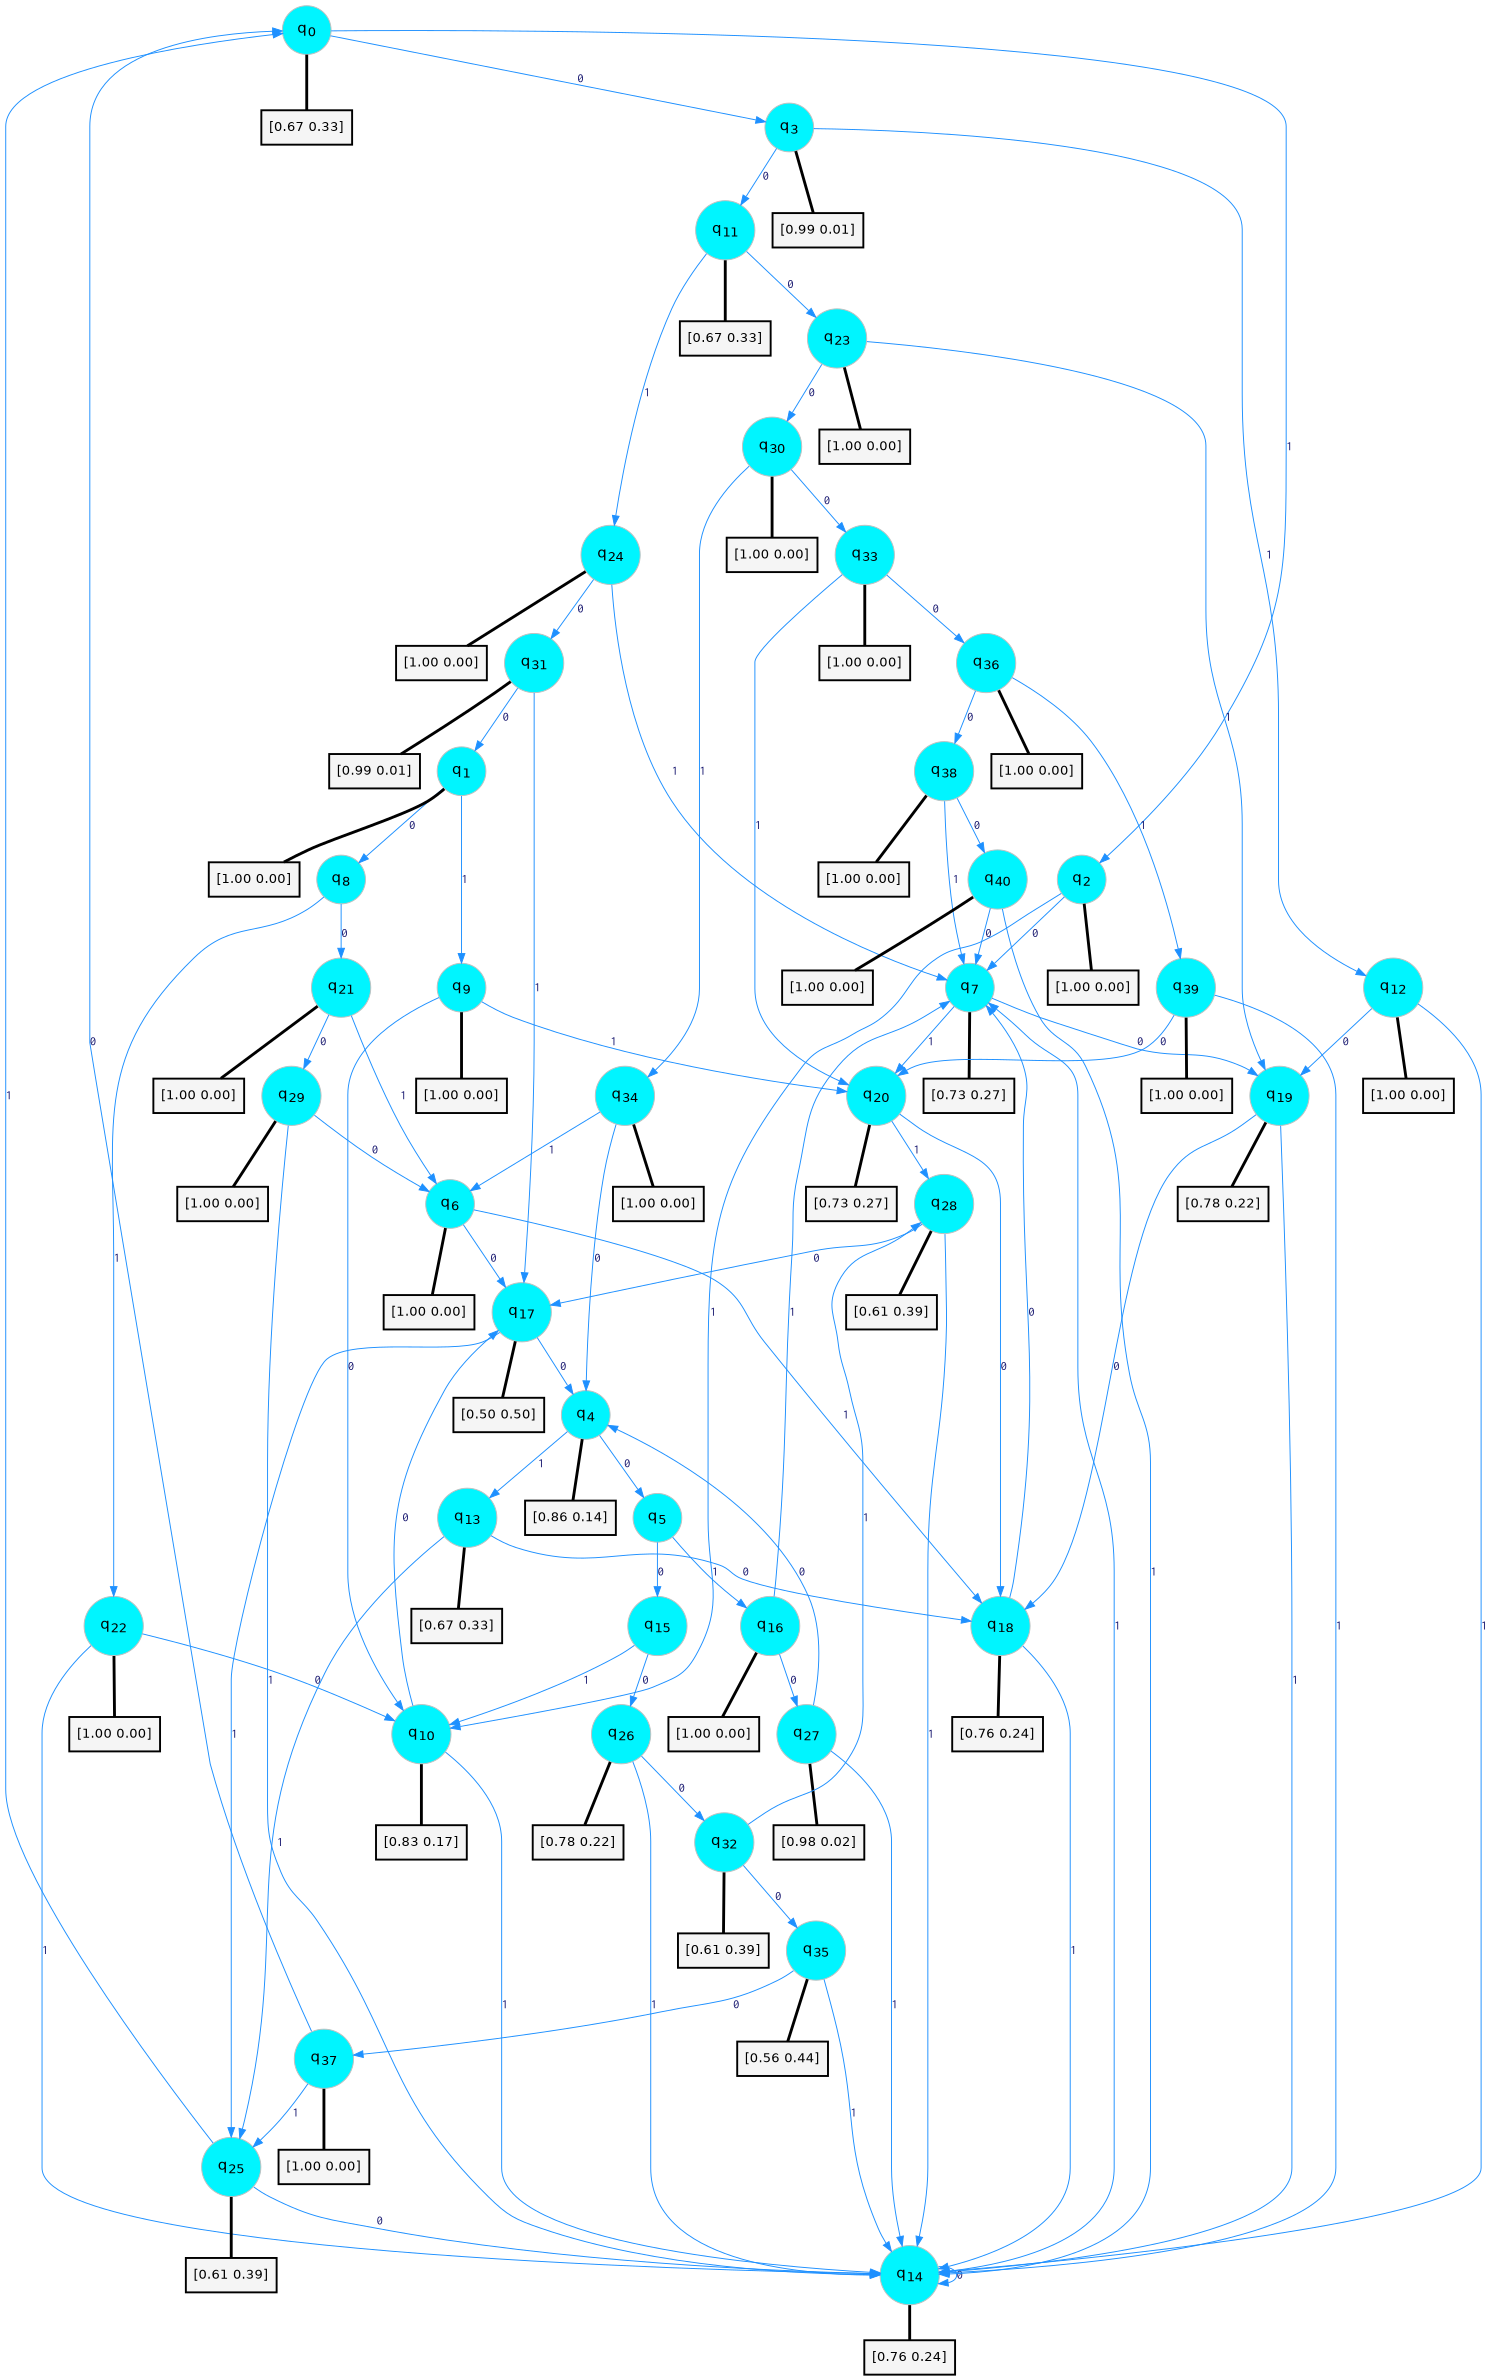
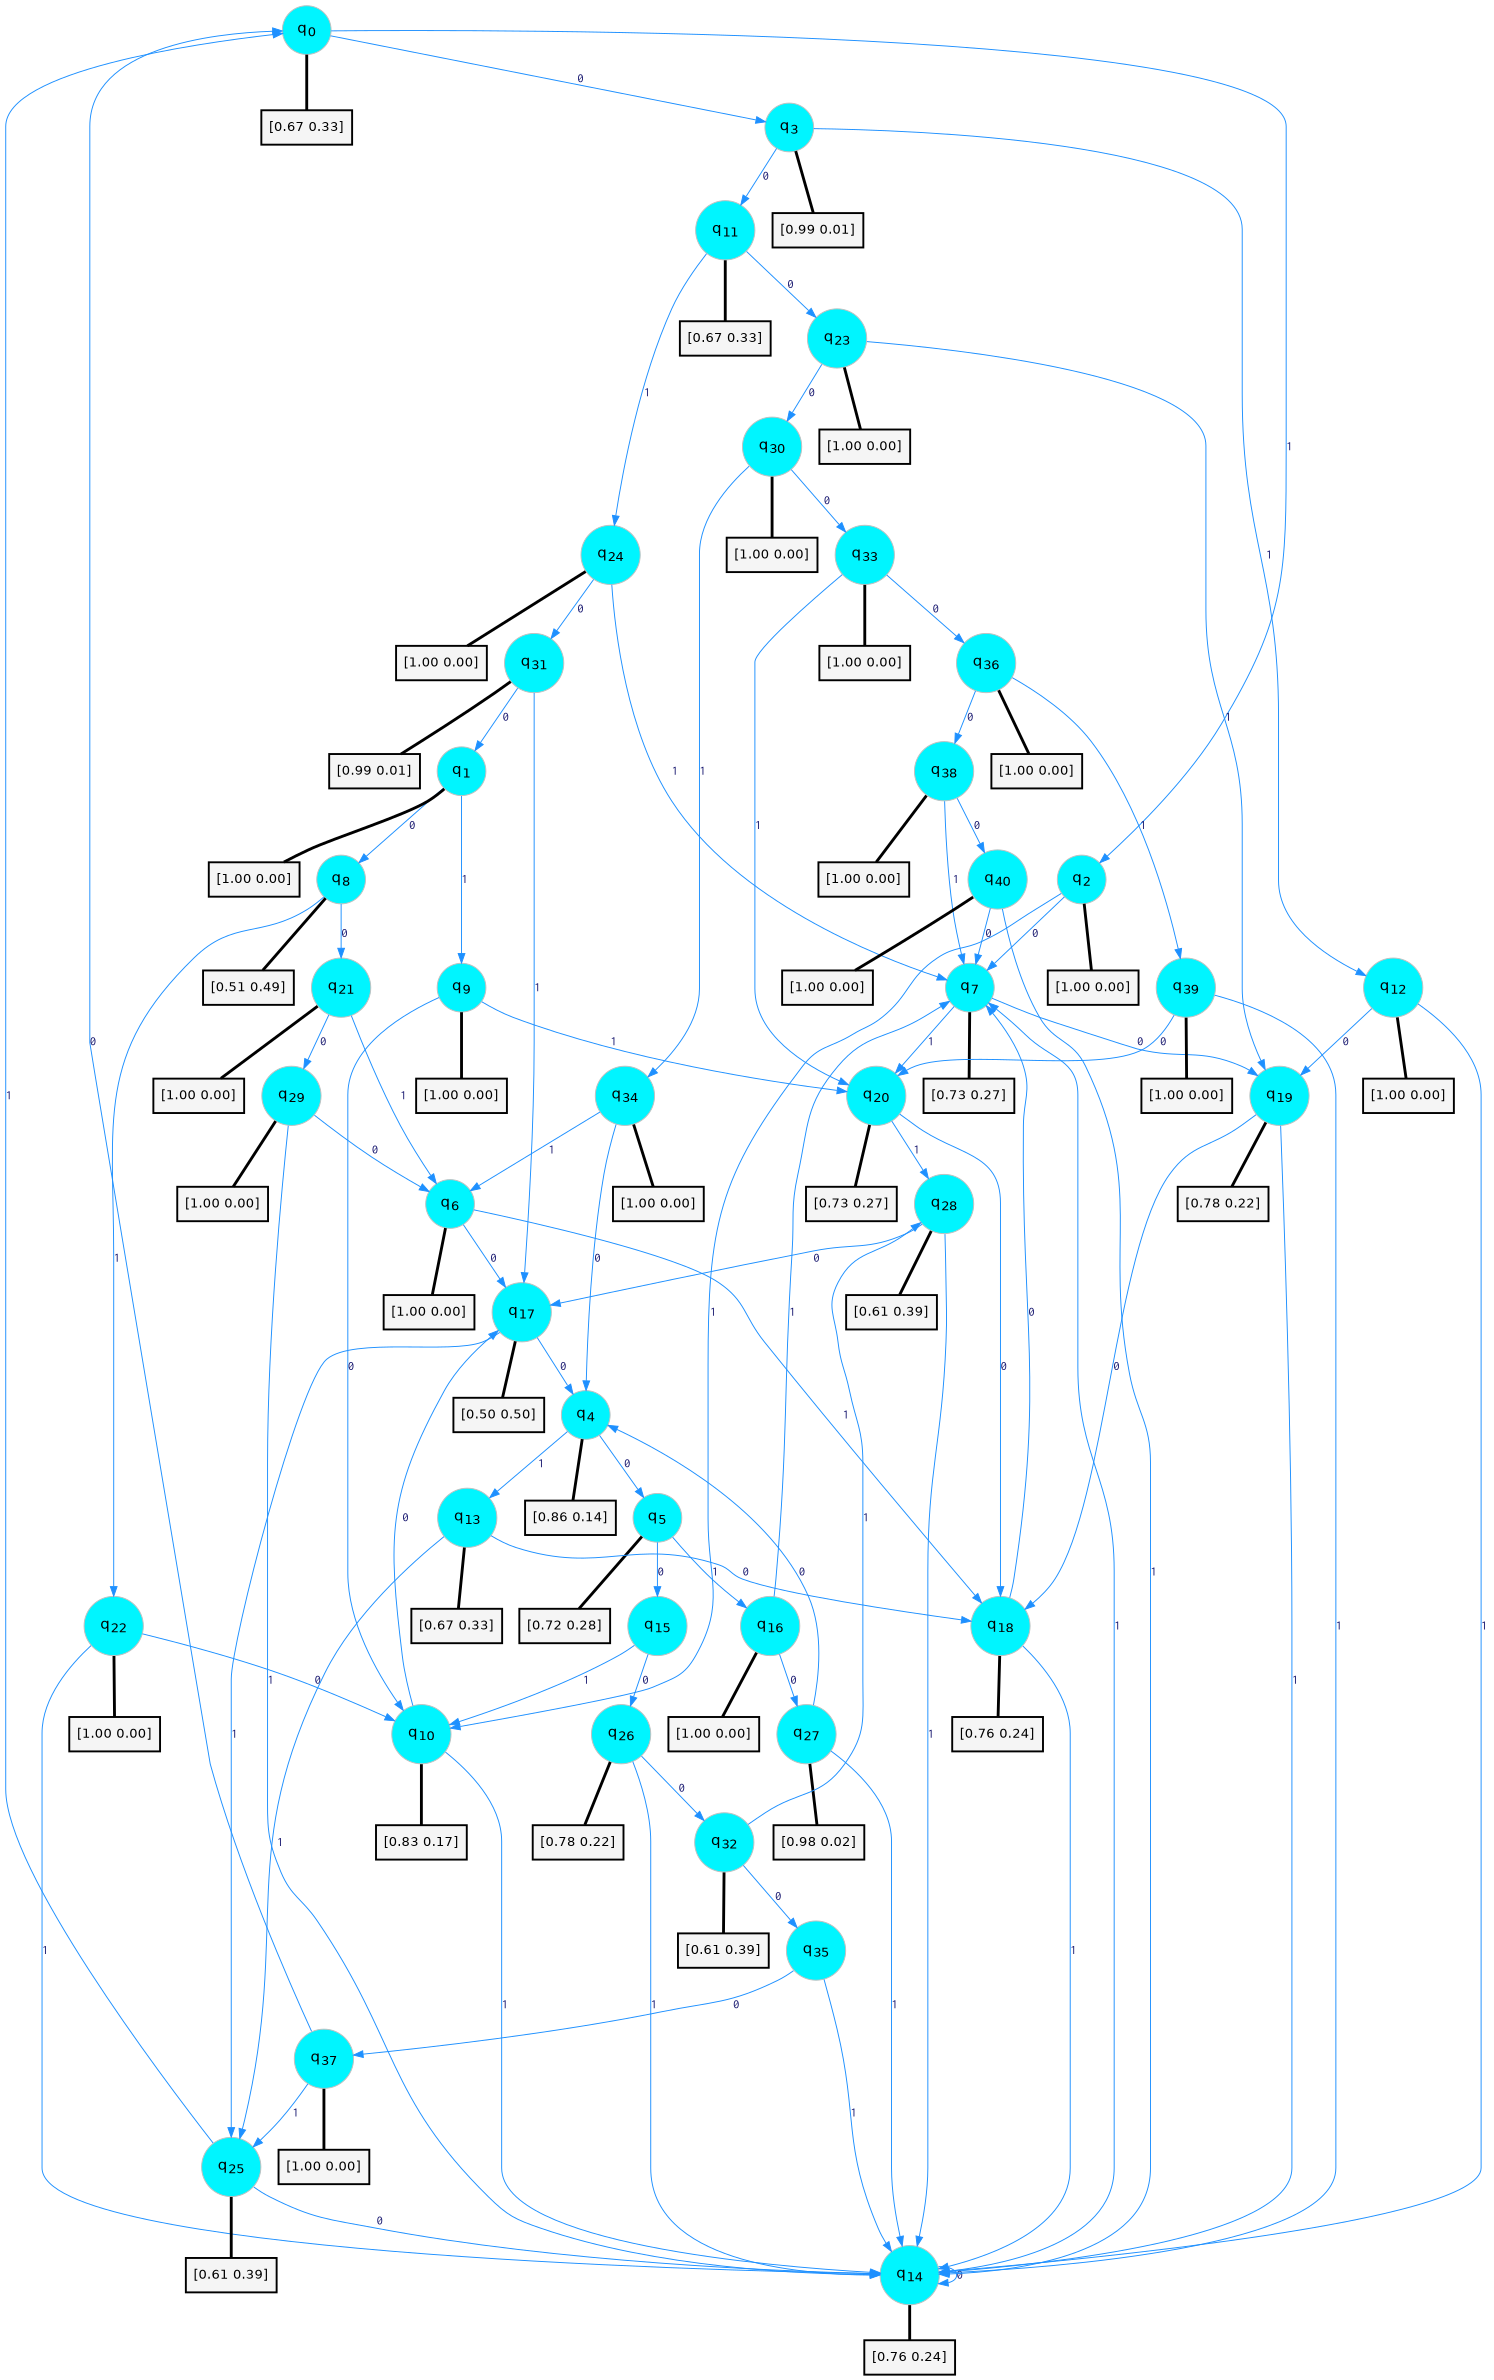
node "[0.51 0.49]": added
node "[0.72 0.28]": added
node "[0.56 0.44]": removed
